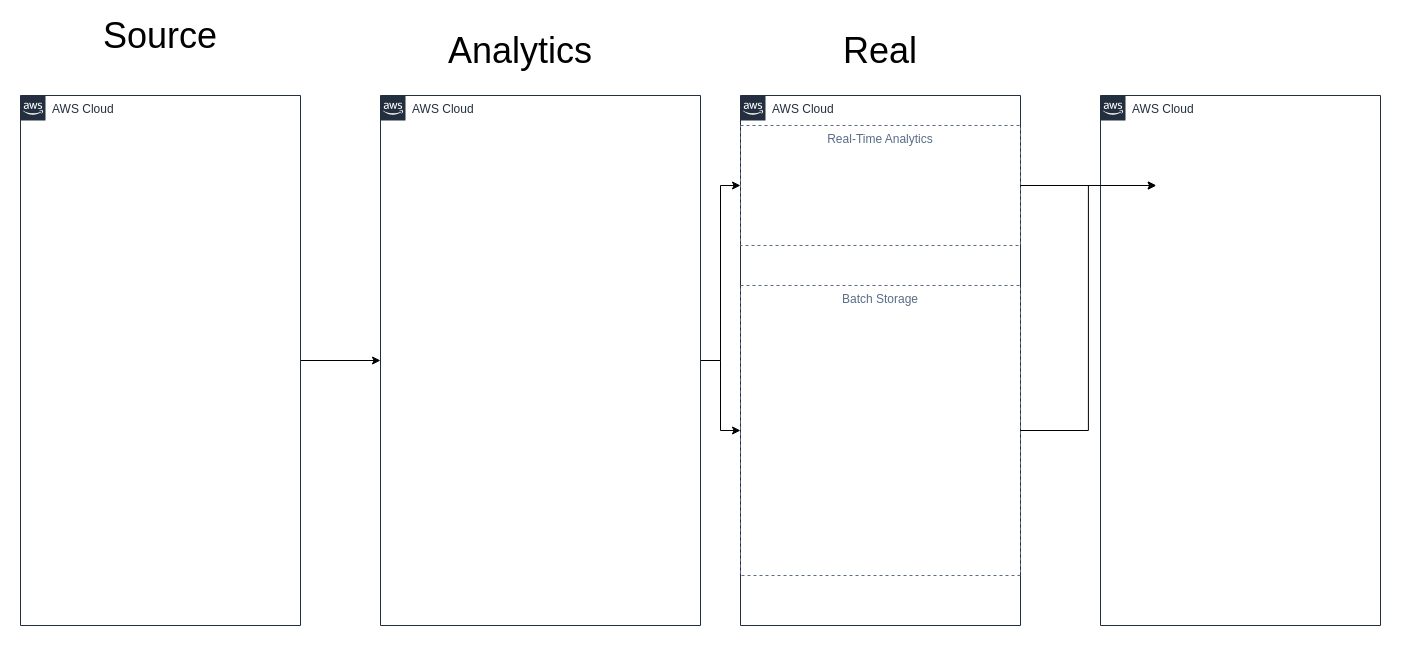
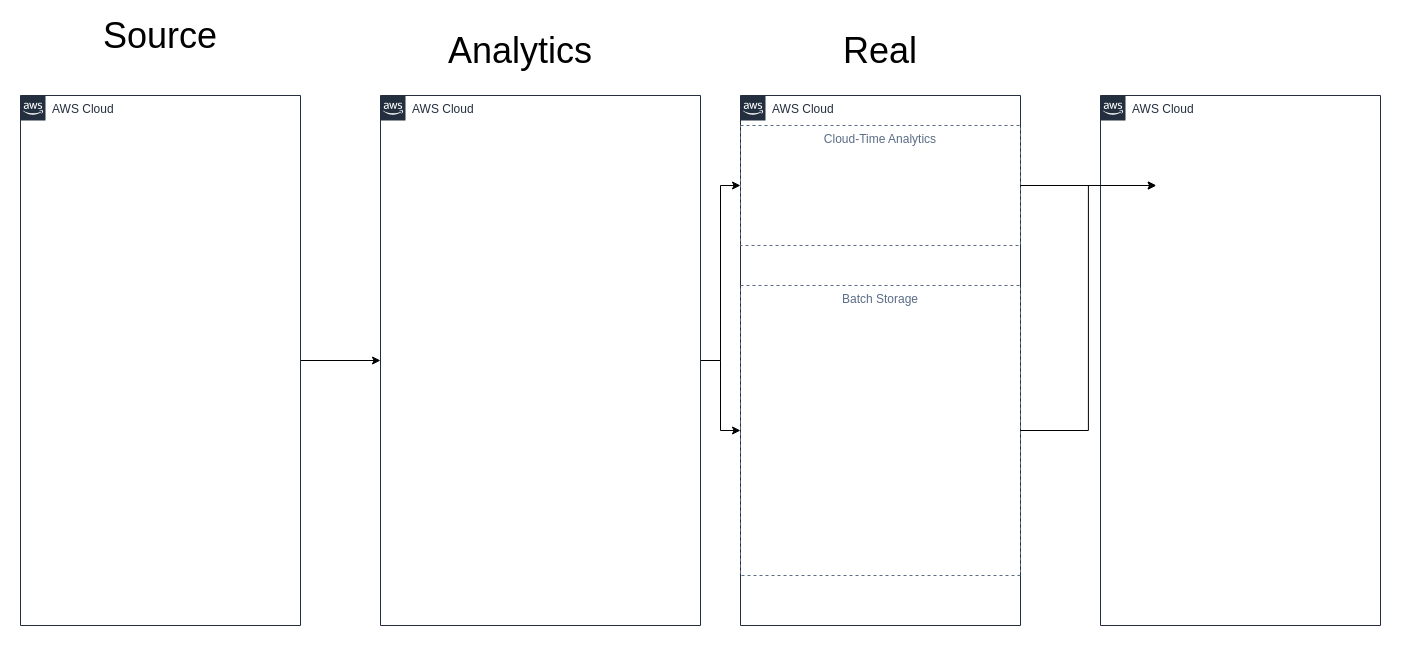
node "Real-Time Analytics": label "Real-Time Analytics" -> "Cloud-Time Analytics"
